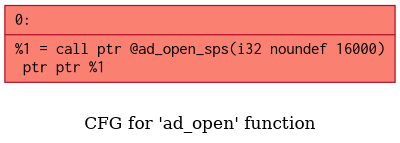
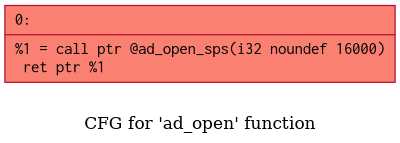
node "0:": text "ptr ptr %1" -> "ret ptr %1"
